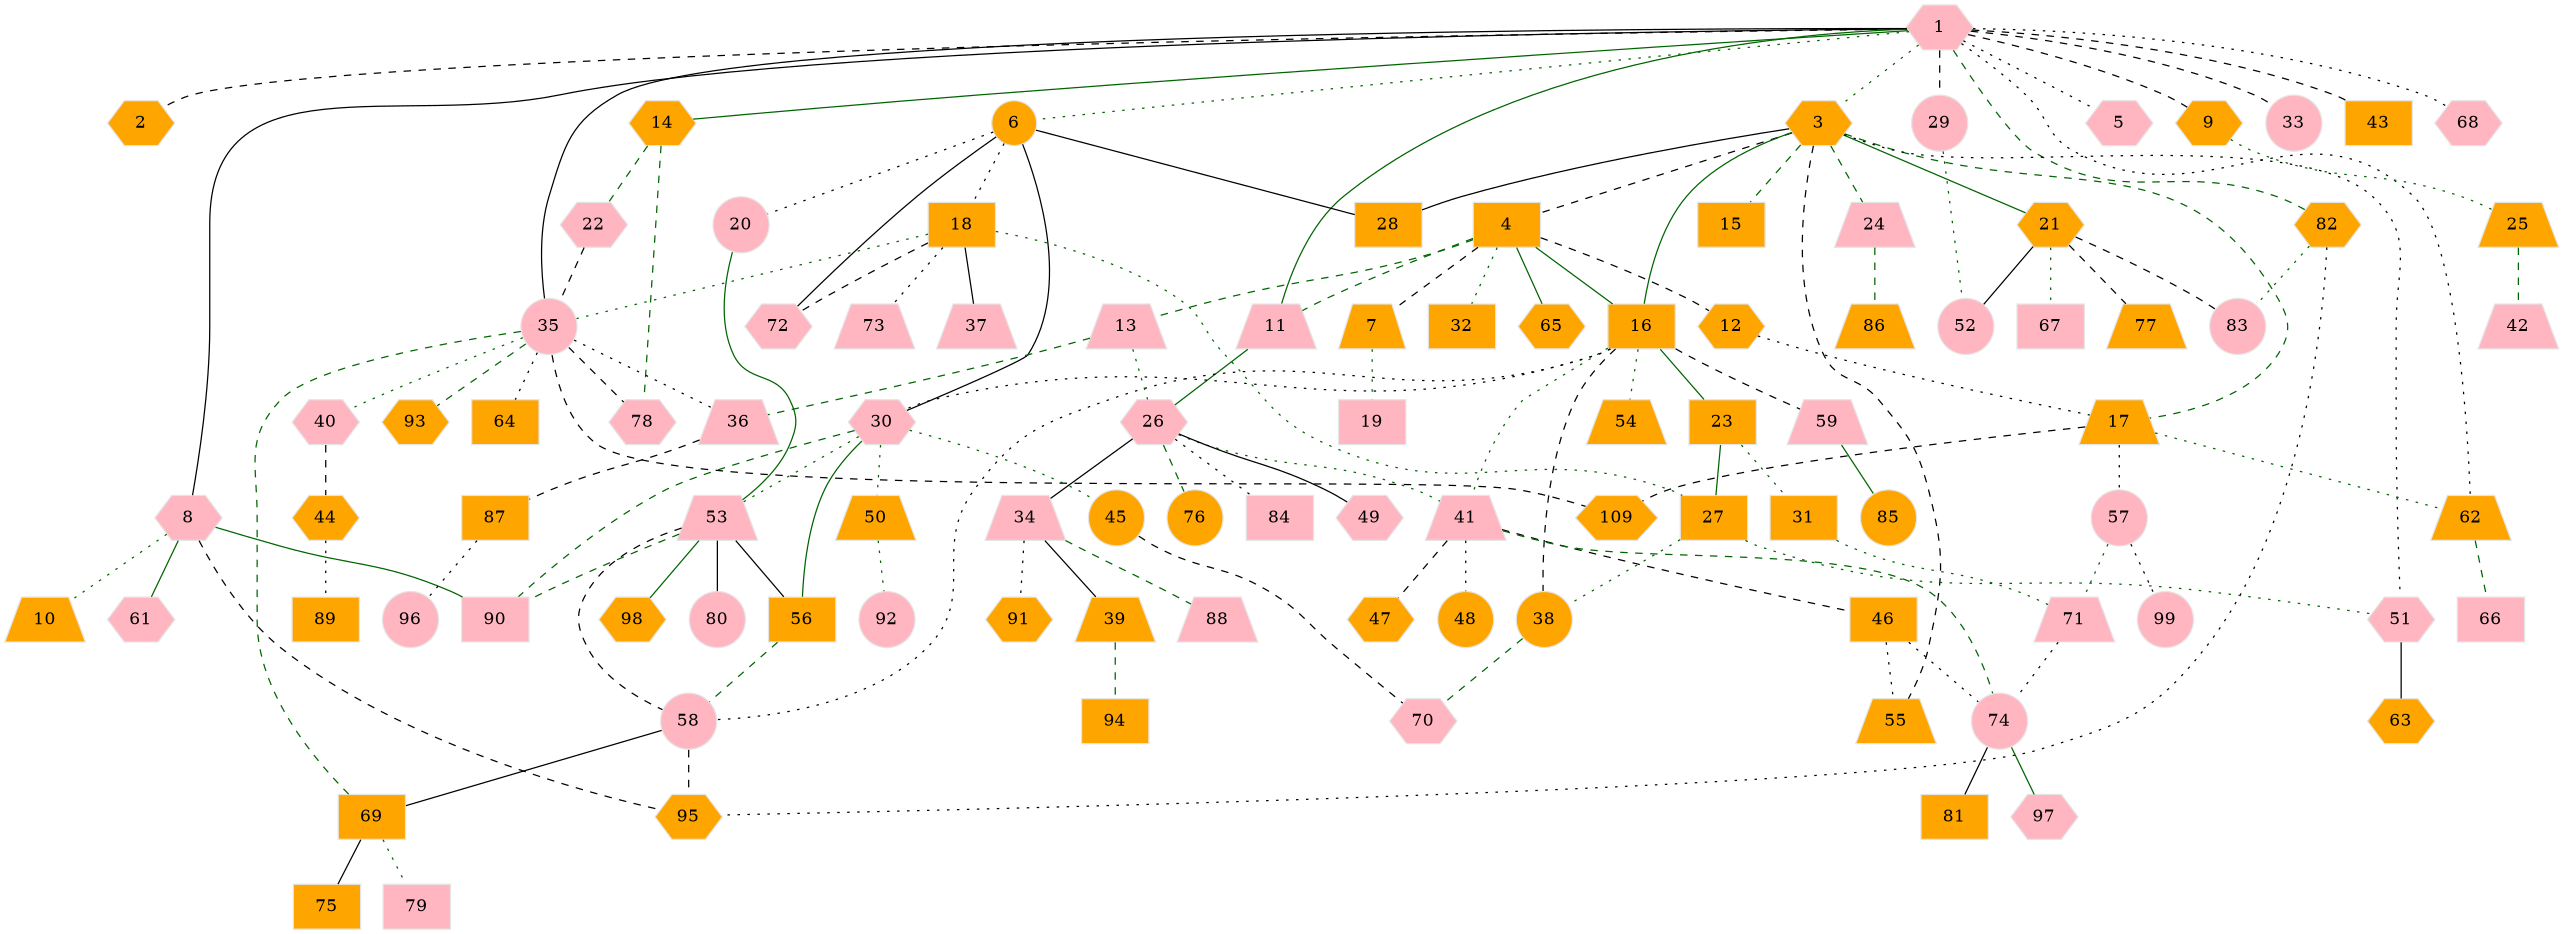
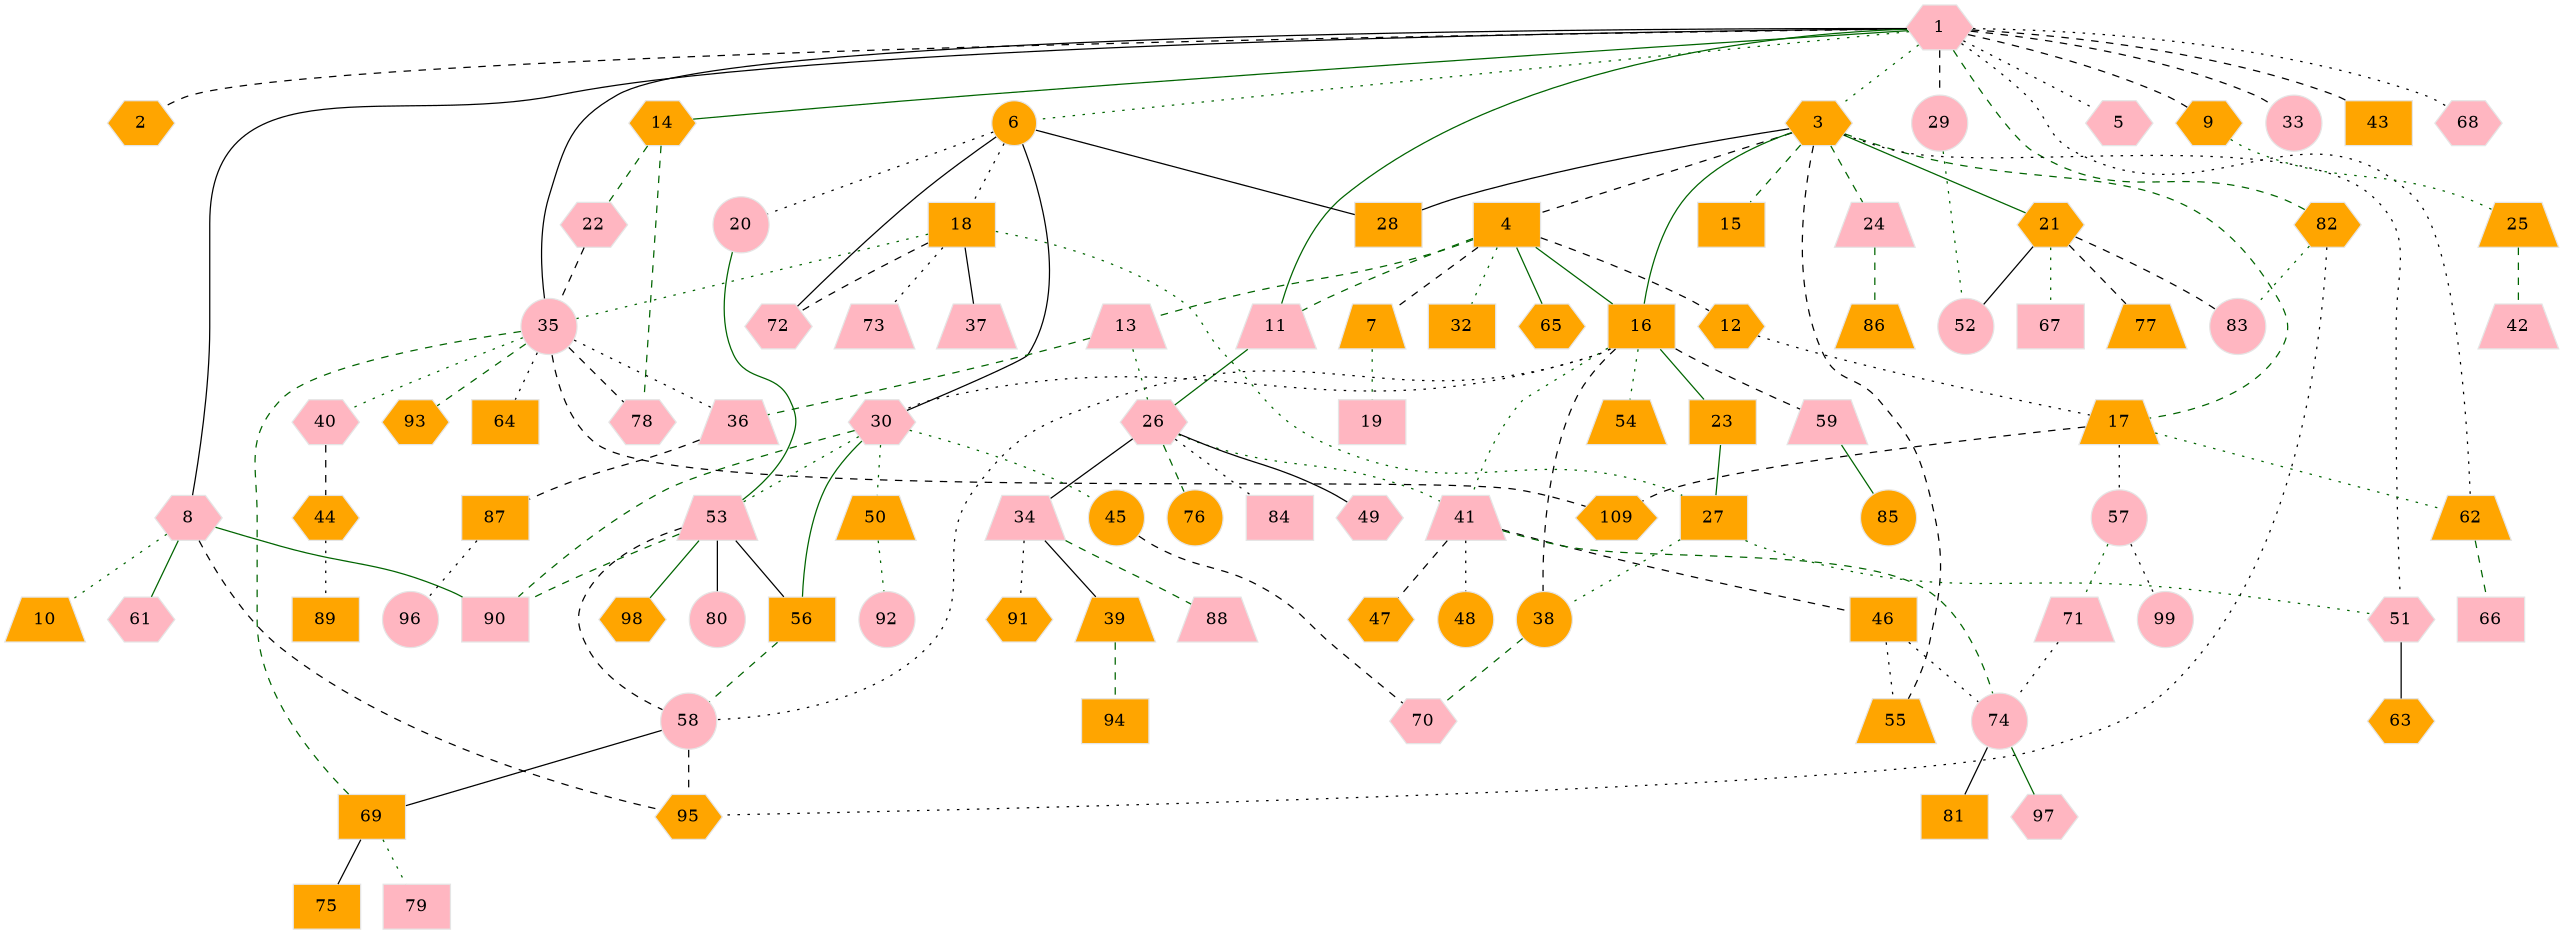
node "31": removed
